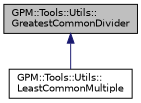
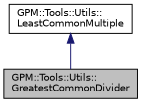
edge "GPM::Tools::Utils:: LeastCommonMultiple" -> "GPM::Tools::Utils:: GreatestCommonDivider": reversed
